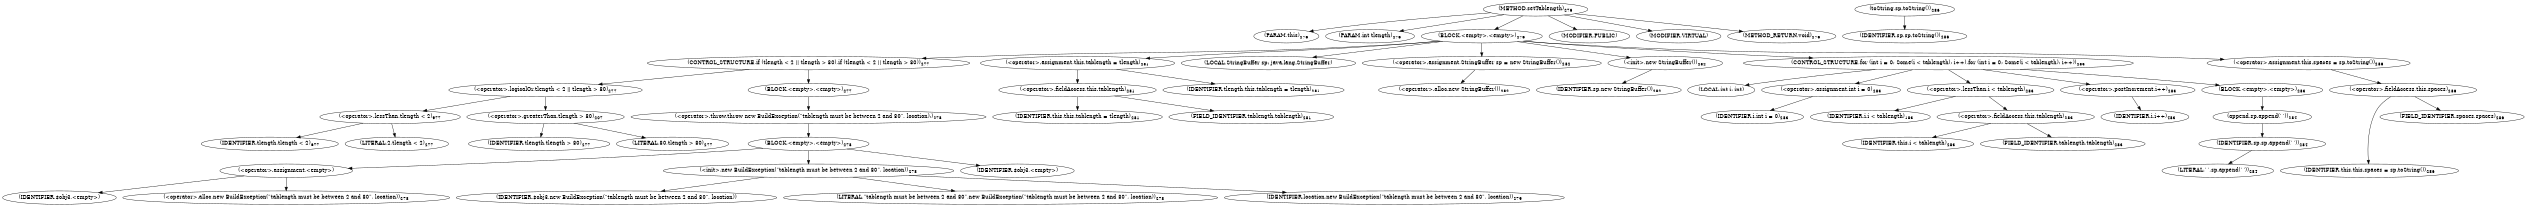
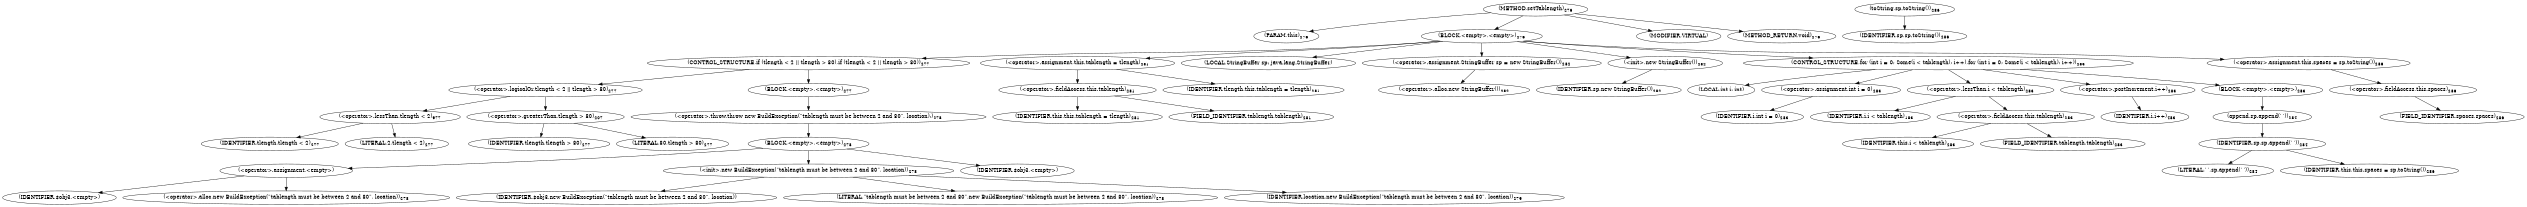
node "(PARAM,int tlength)": removed
node "(MODIFIER,PUBLIC)": removed
edge "(<operator>.fieldAccess,this.spaces)" -> "(IDENTIFIER,this,this.spaces = sp.toString())": now "(IDENTIFIER,sp,sp.append(' '))" -> "(IDENTIFIER,this,this.spaces = sp.toString())"
node "(IDENTIFIER,tlength,tlength < 2)": text "677" -> "277"
